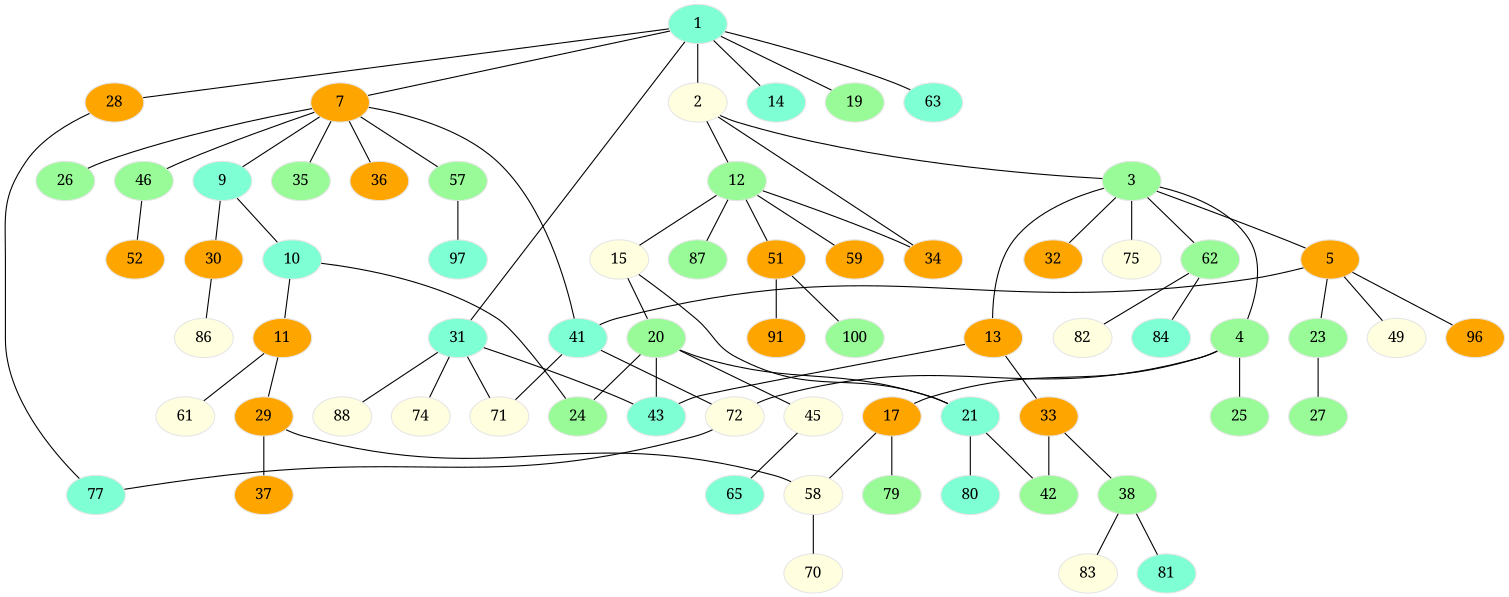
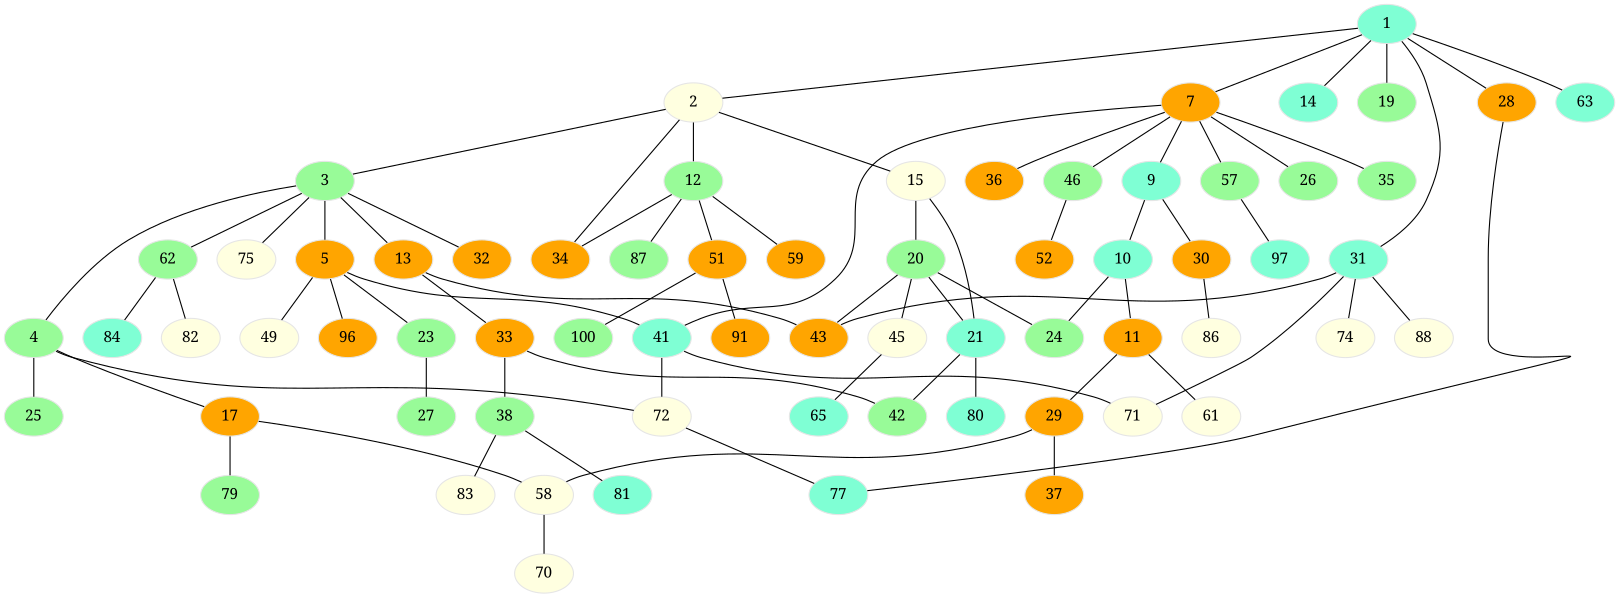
edge "12" -- "15": now "2" -- "15"
node "43": fillcolor aquamarine -> orange
